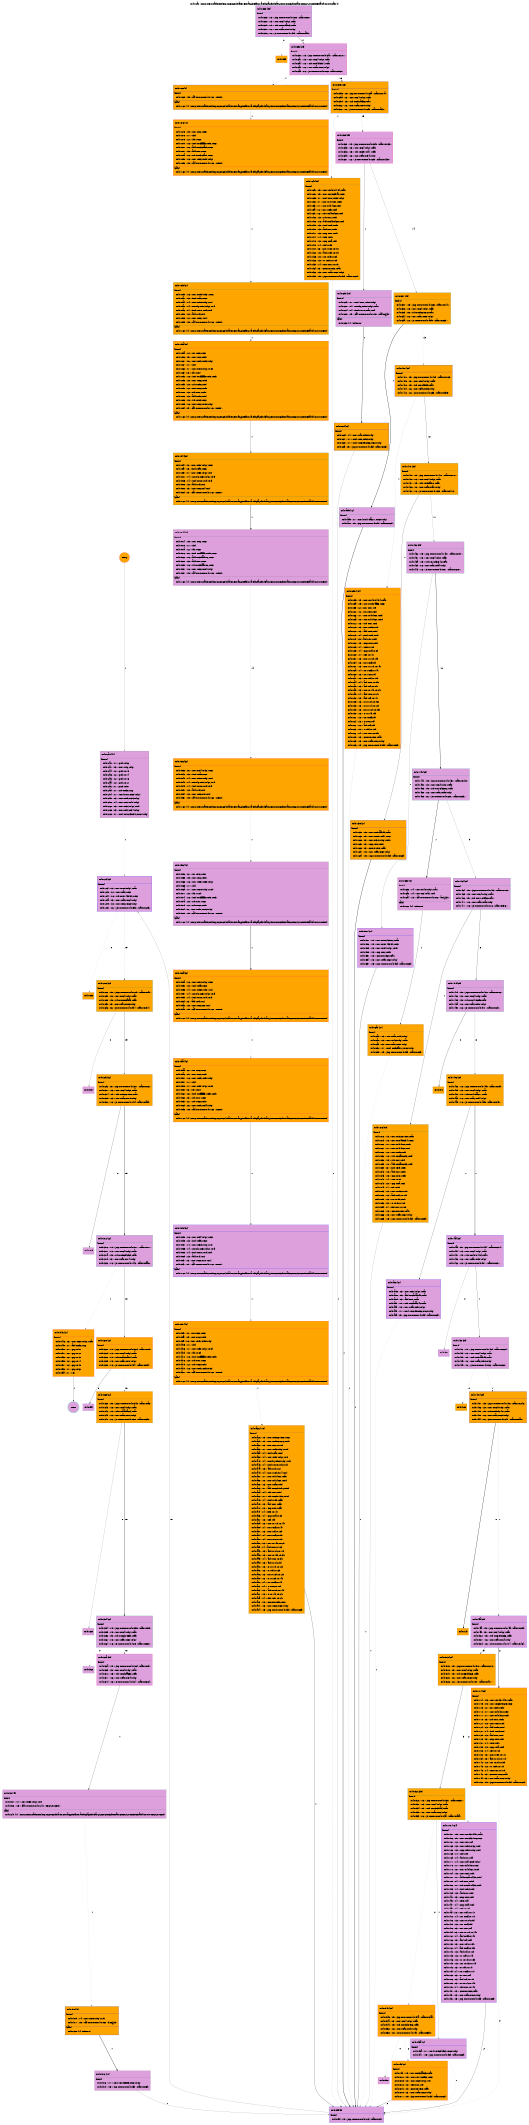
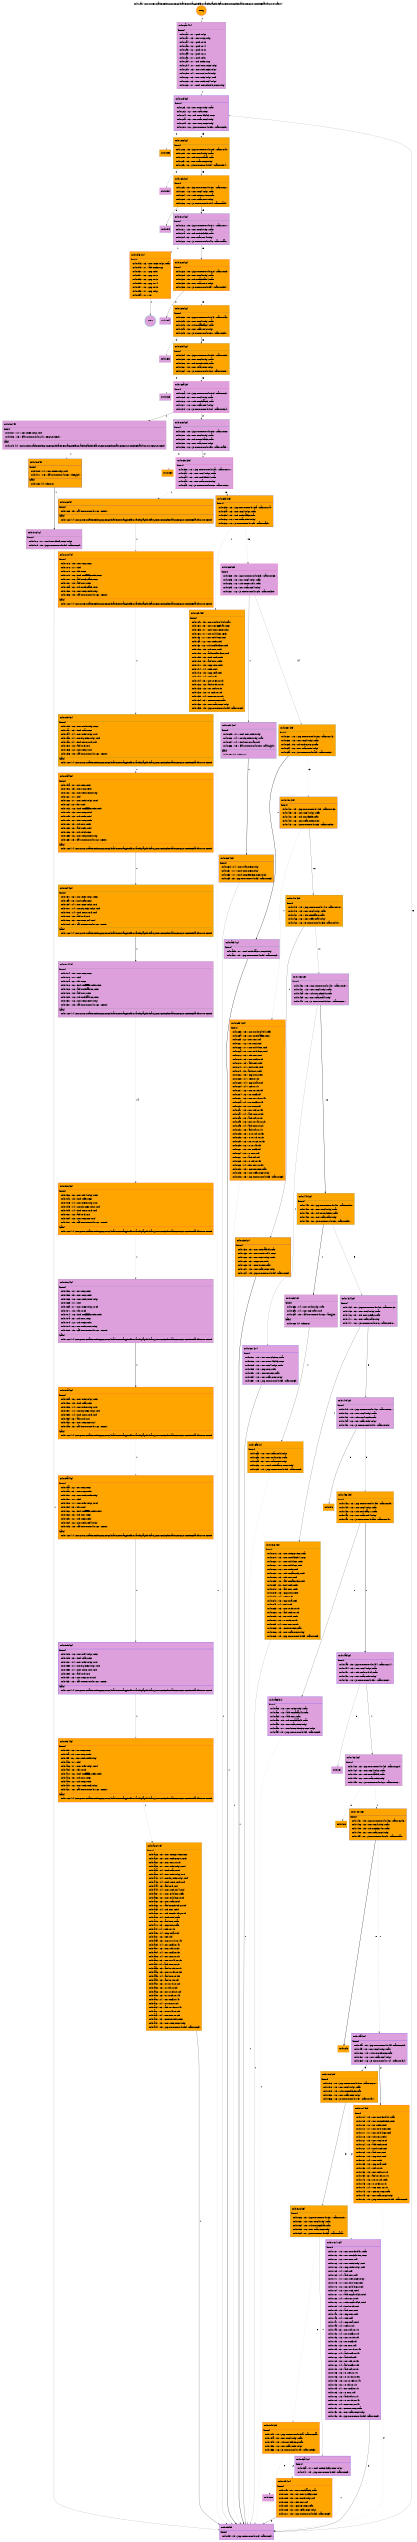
edge "0x40136a [25]" -> "0x401383 [25]": added, label "17"
node "0x40144b [25]": fillcolor plum -> orange
node "0x401354 [22]": fillcolor plum -> orange
